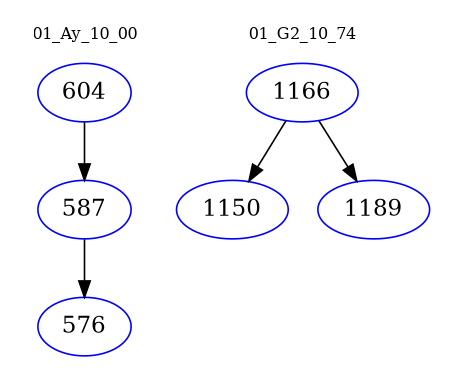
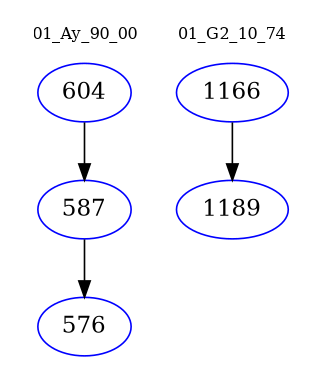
cluster "01_Ay_10_00": label "01_Ay_10_00" -> "01_Ay_90_00"
node "1150": removed
